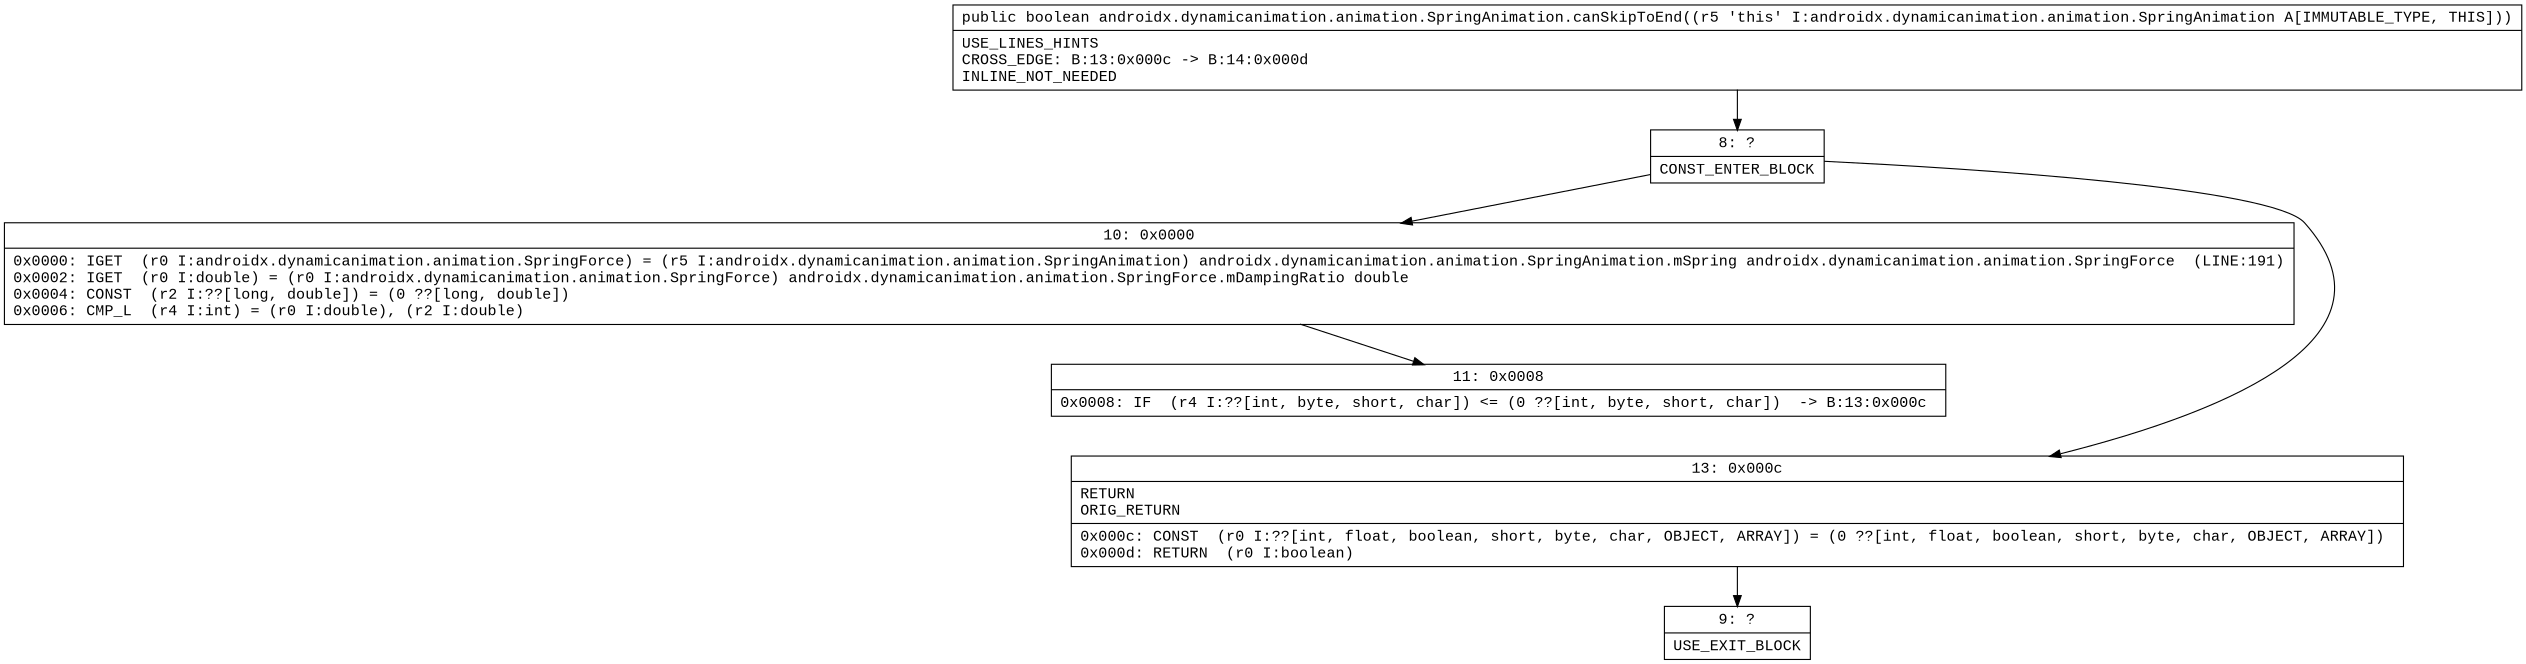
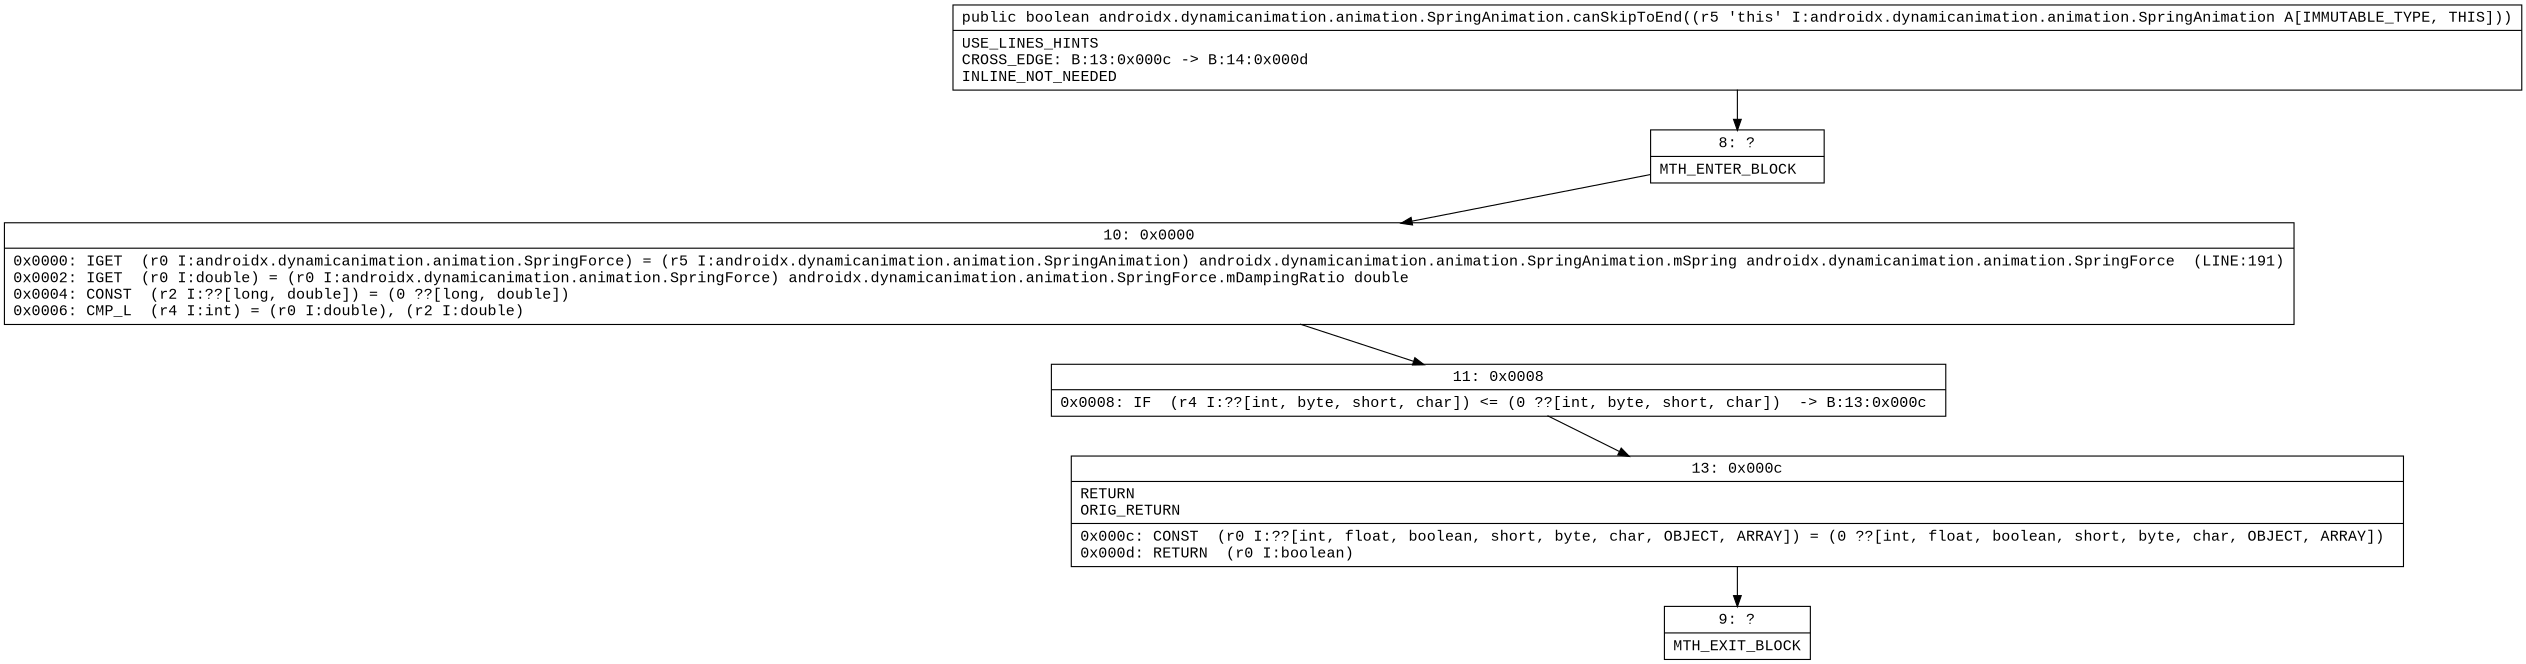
node "8: ?": text "CONST_ENTER_BLOCK" -> "MTH_ENTER_BLOCK"
edge "8: ?" -> "13: 0x000c": now "11: 0x0008" -> "13: 0x000c"
node "9: ?": text "USE_EXIT_BLOCK" -> "MTH_EXIT_BLOCK"
